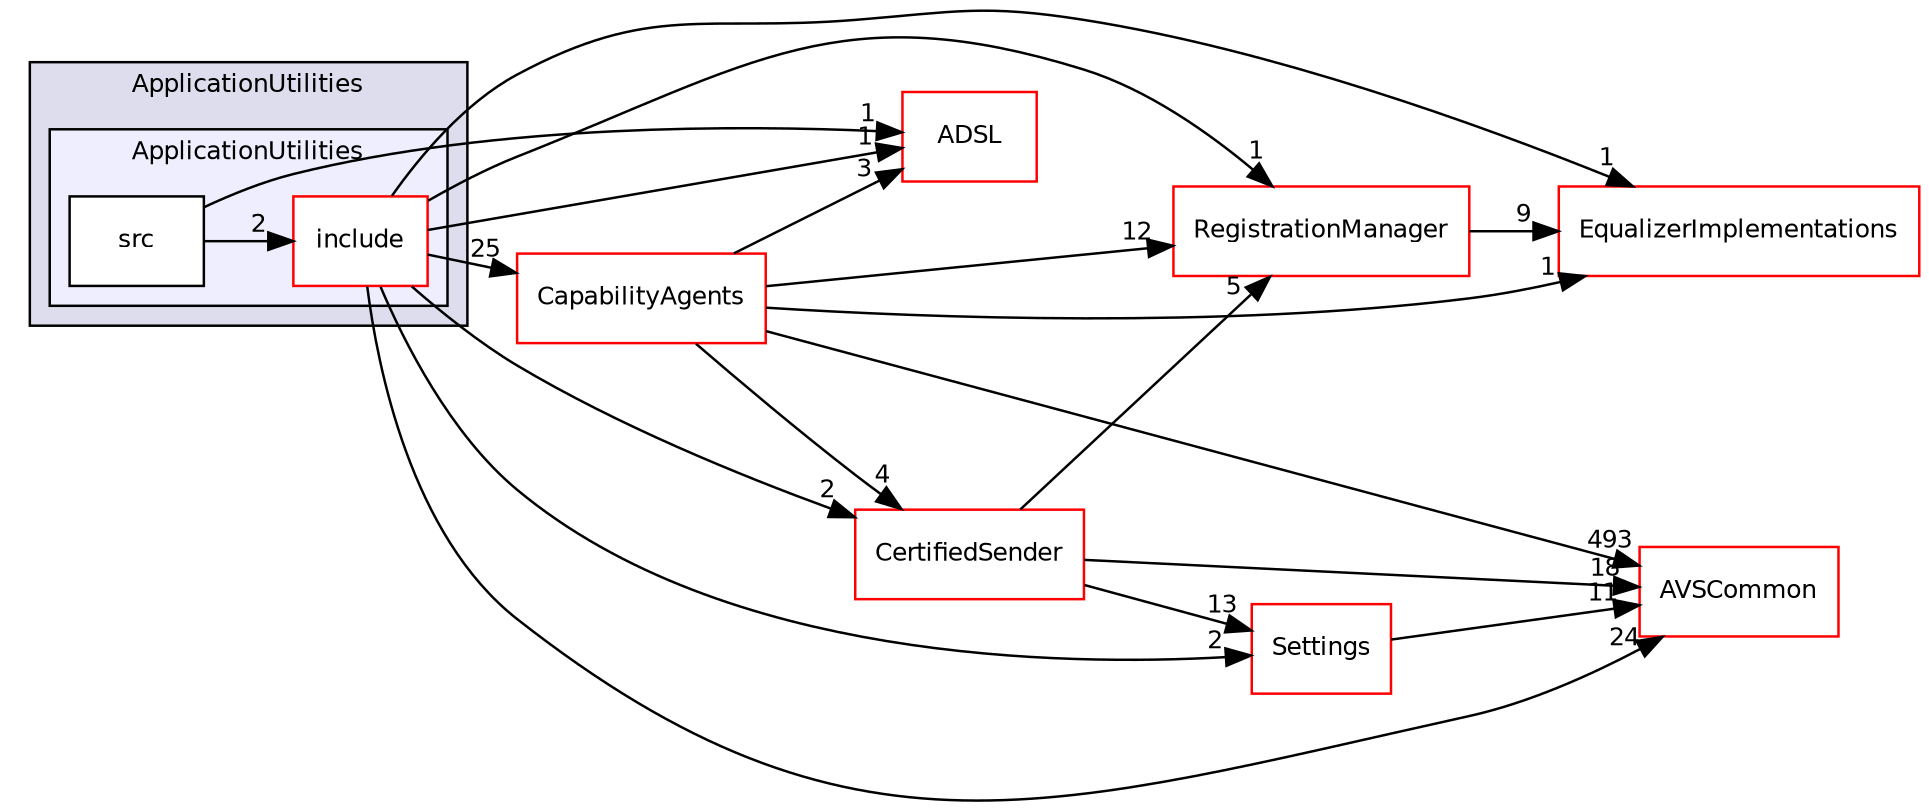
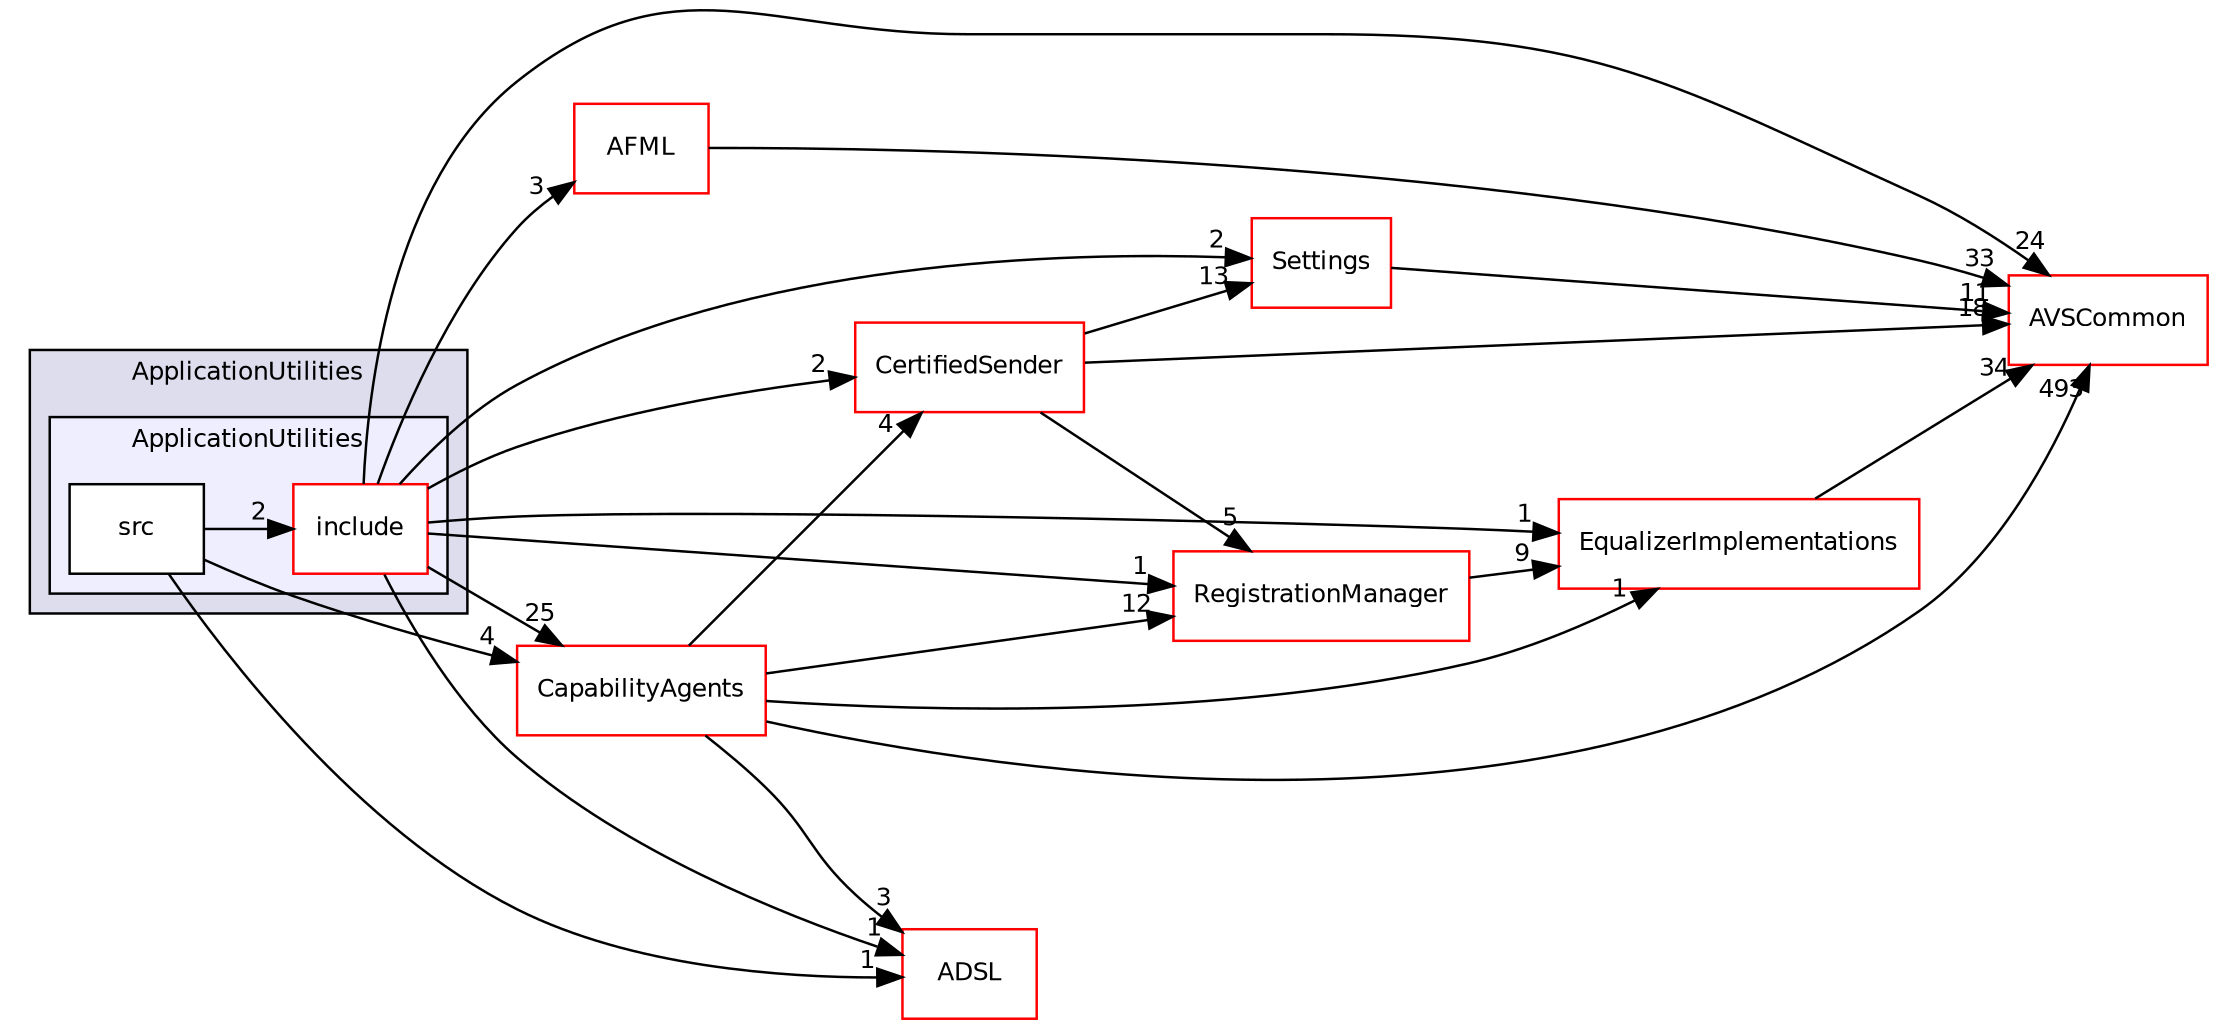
node "AFML": added
edge "EqualizerImplementations" -> "AVSCommon": added
edge "src" -> "CapabilityAgents": added
